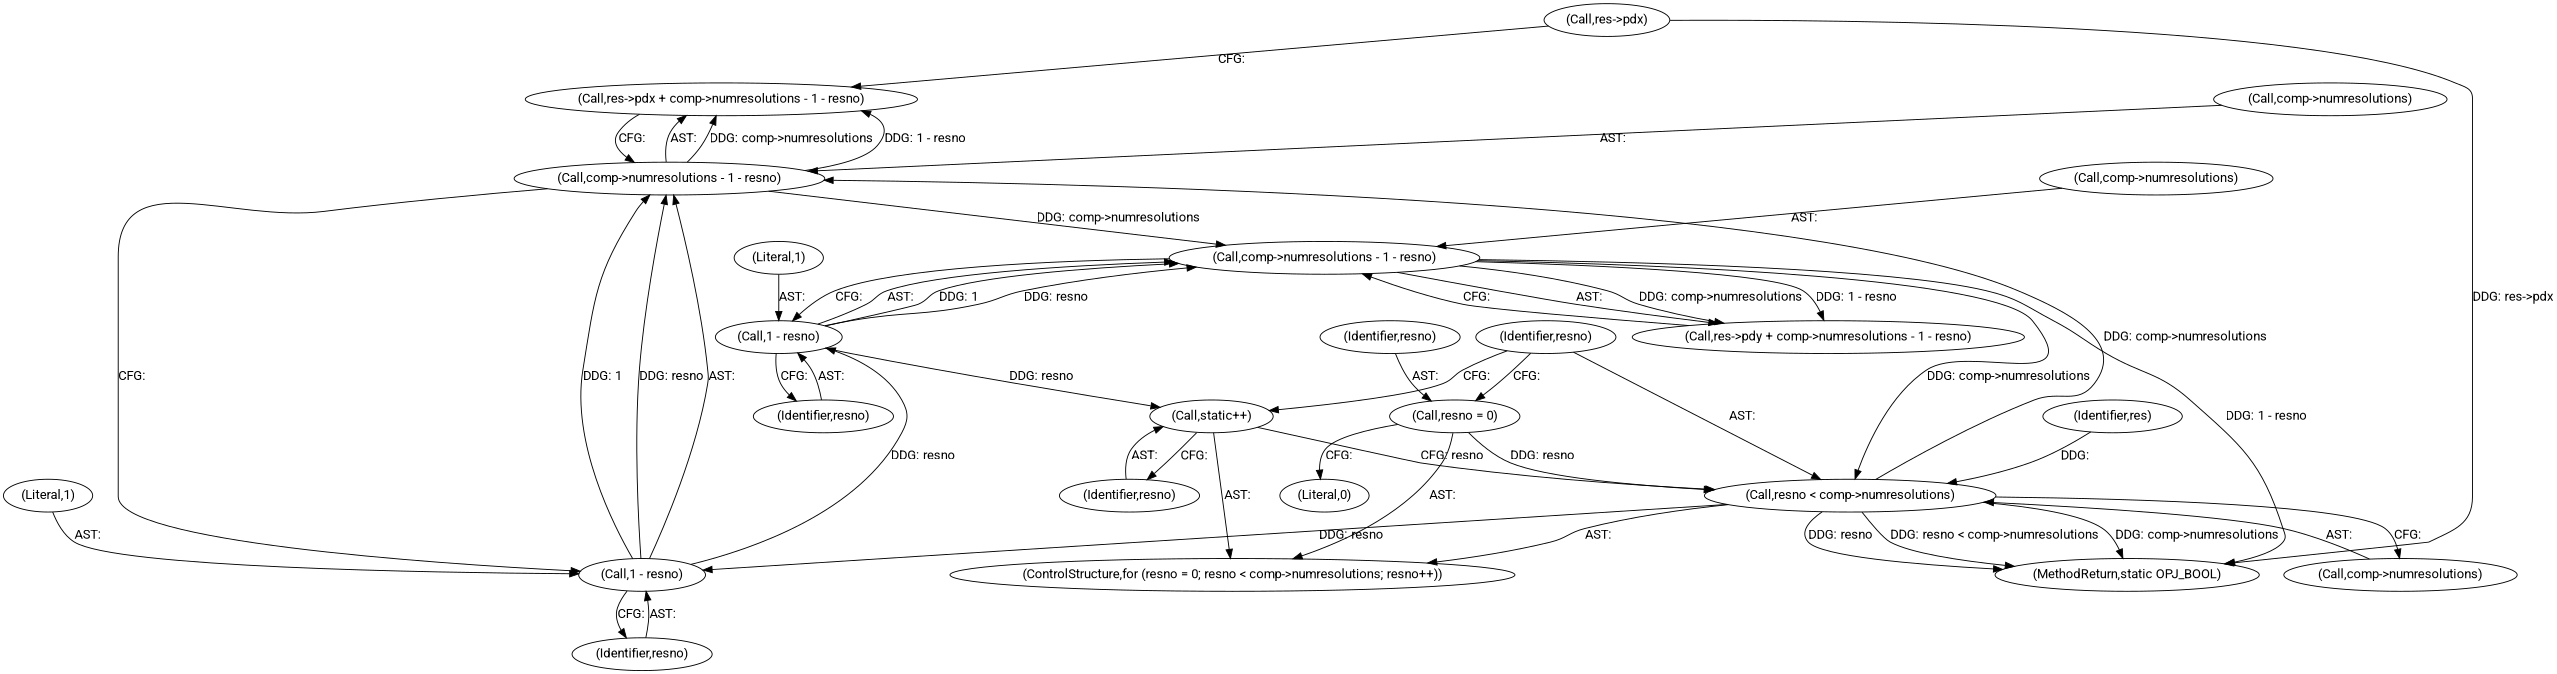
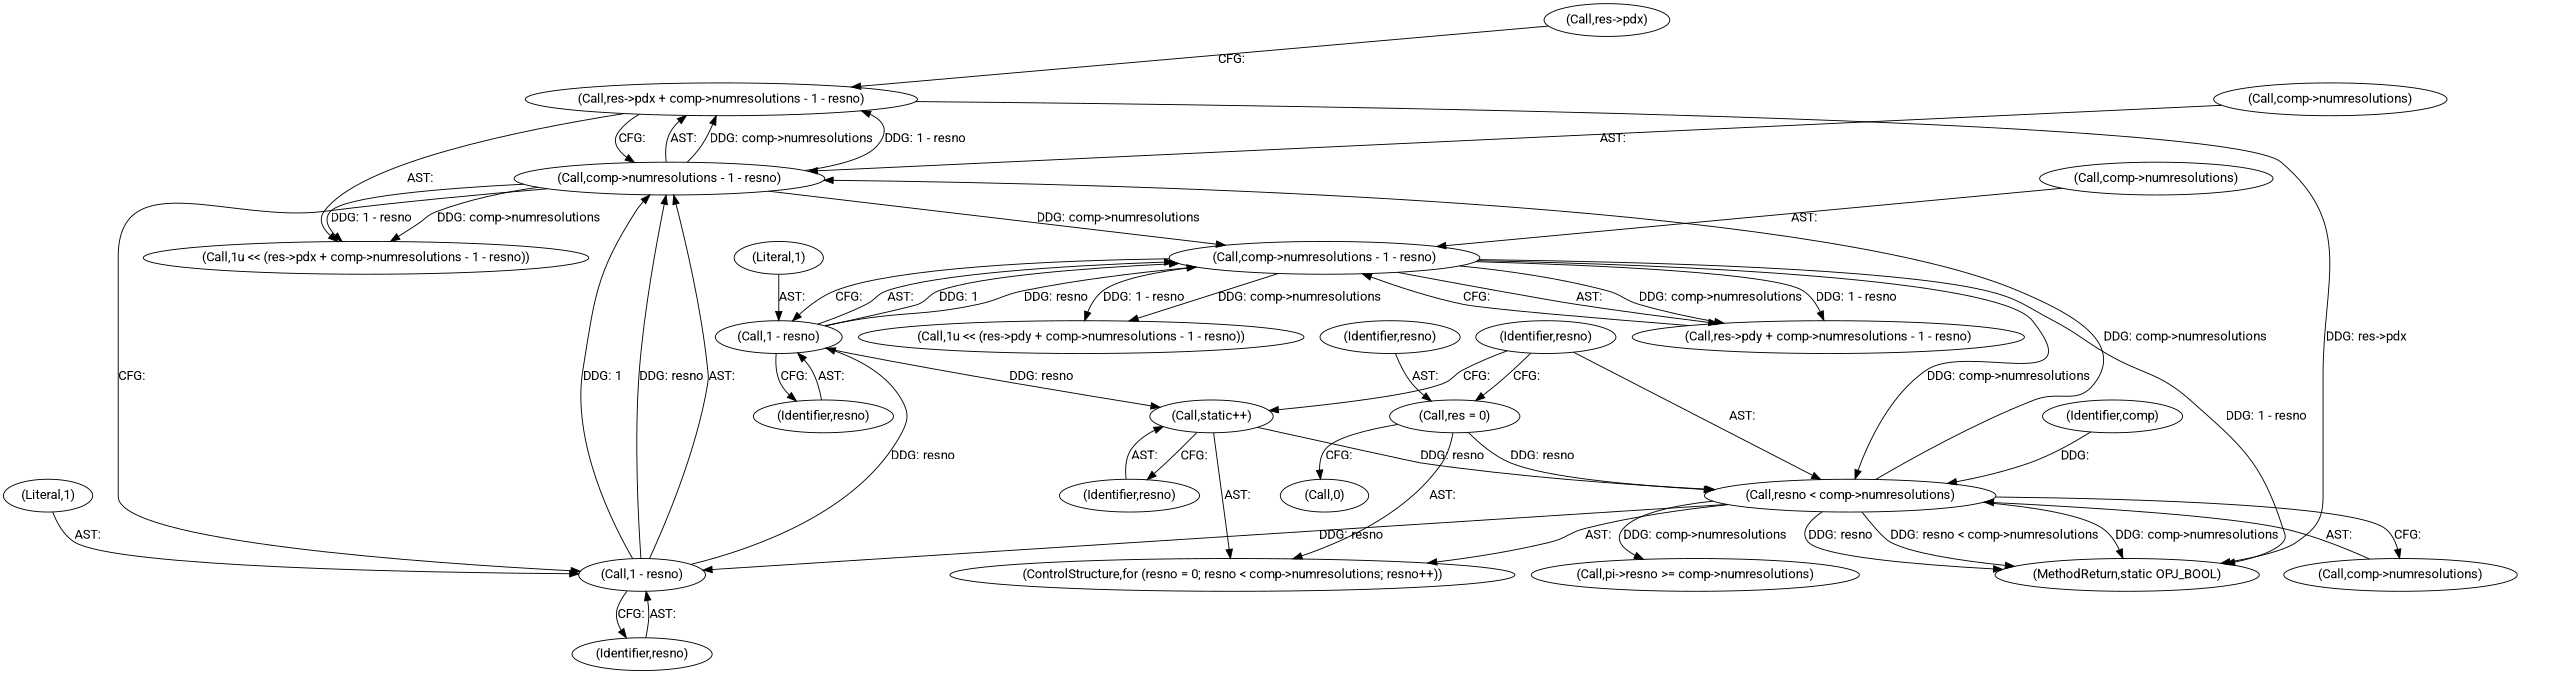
edge "(Call,res->pdx)" -> "(MethodReturn,static OPJ_BOOL)": now "(Call,res->pdx + comp->numresolutions - 1 - resno)" -> "(MethodReturn,static OPJ_BOOL)"
node "(Call,1u << (res->pdx + comp->numresolutions - 1 - resno))": added
node "(Call,1u << (res->pdy + comp->numresolutions - 1 - resno))": added
node "(Call,resno = 0)": label "(Call,resno = 0)" -> "(Call,res = 0)"
node "(Identifier,res)": label "(Identifier,res)" -> "(Identifier,comp)"
edge "(Call,static++)" -> "(Call,resno < comp->numresolutions)": label "CFG: resno" -> "DDG: resno"
node "(Literal,0)": label "(Literal,0)" -> "(Call,0)"
node "(Call,pi->resno >= comp->numresolutions)": added
